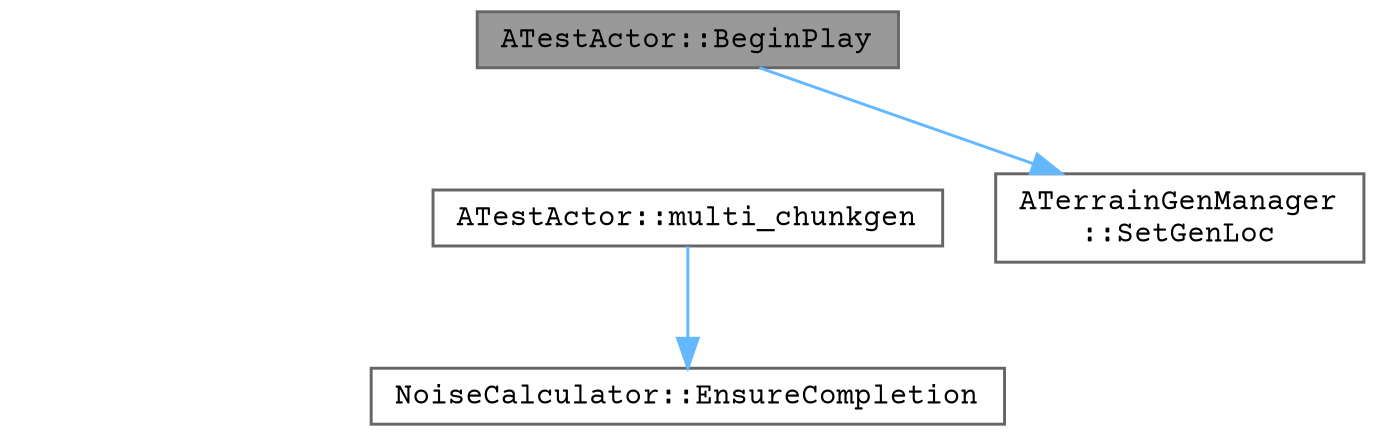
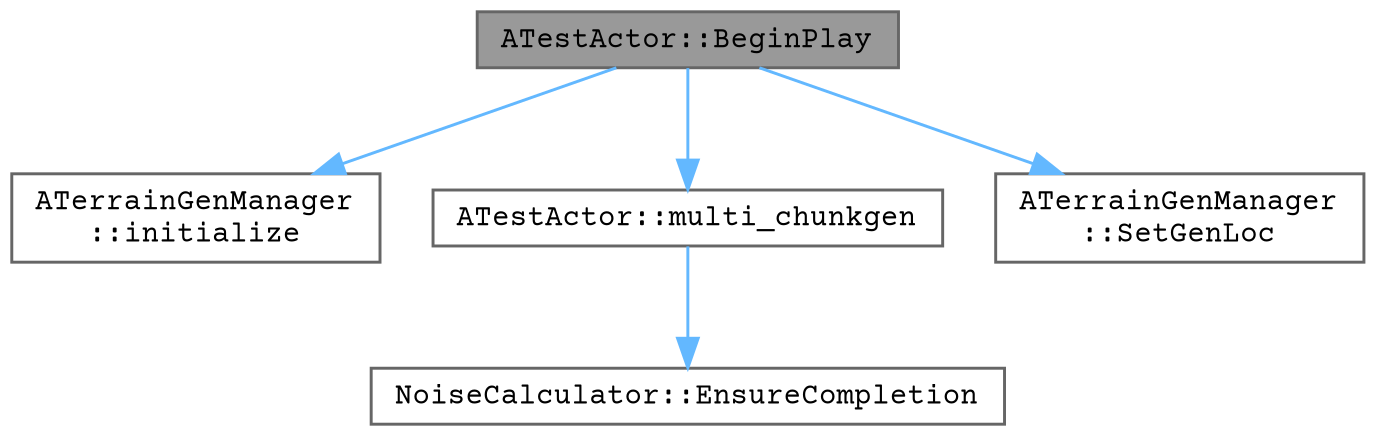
edge "ATestActor::BeginPlay" -> "ATestActor::multi_chunkgen": added
node "ATerrainGenManager ::initialize": added
